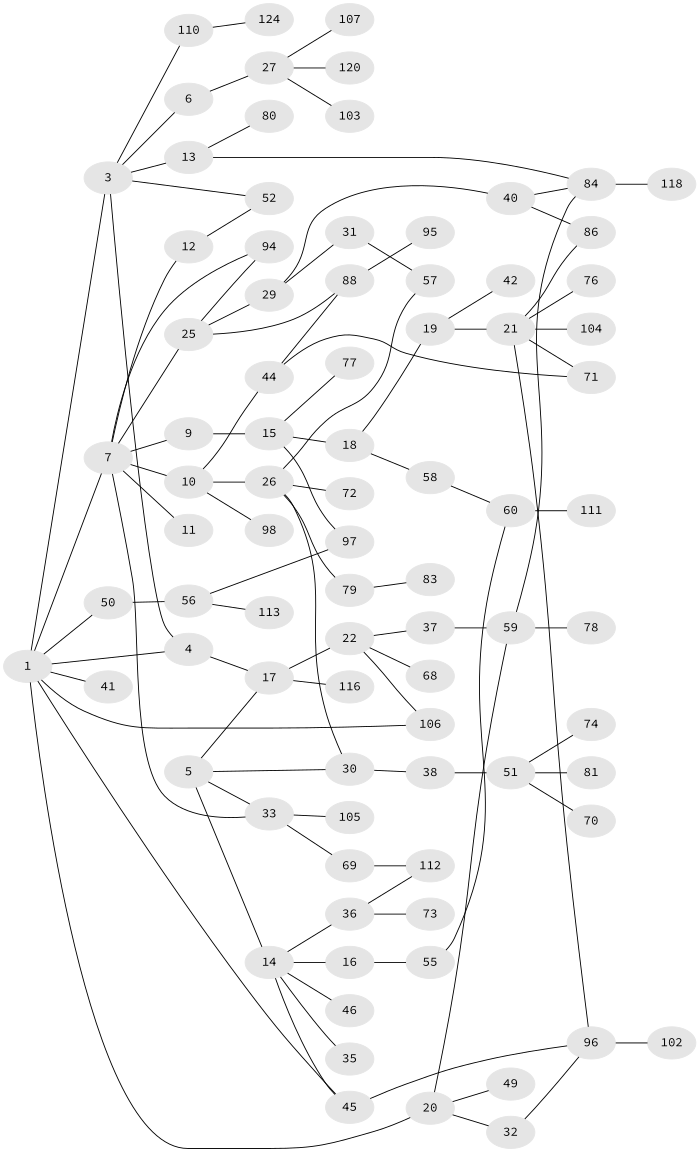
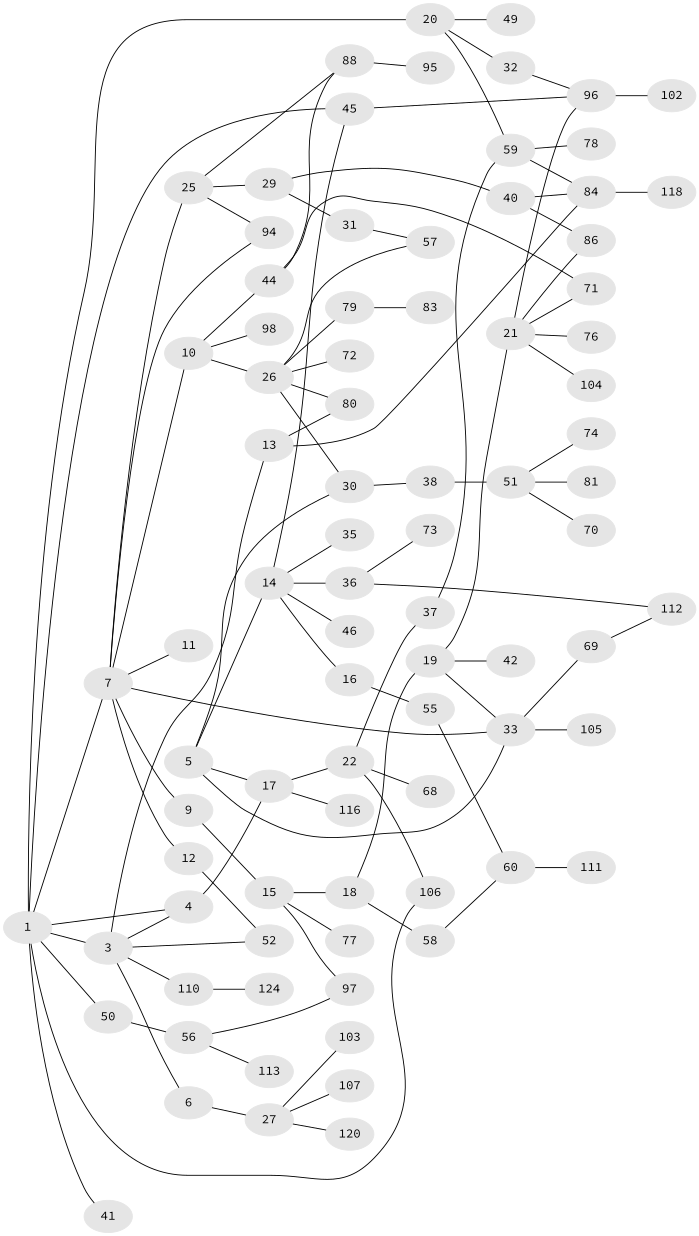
edge "26" -- "80": added
edge "19" -- "33": added
